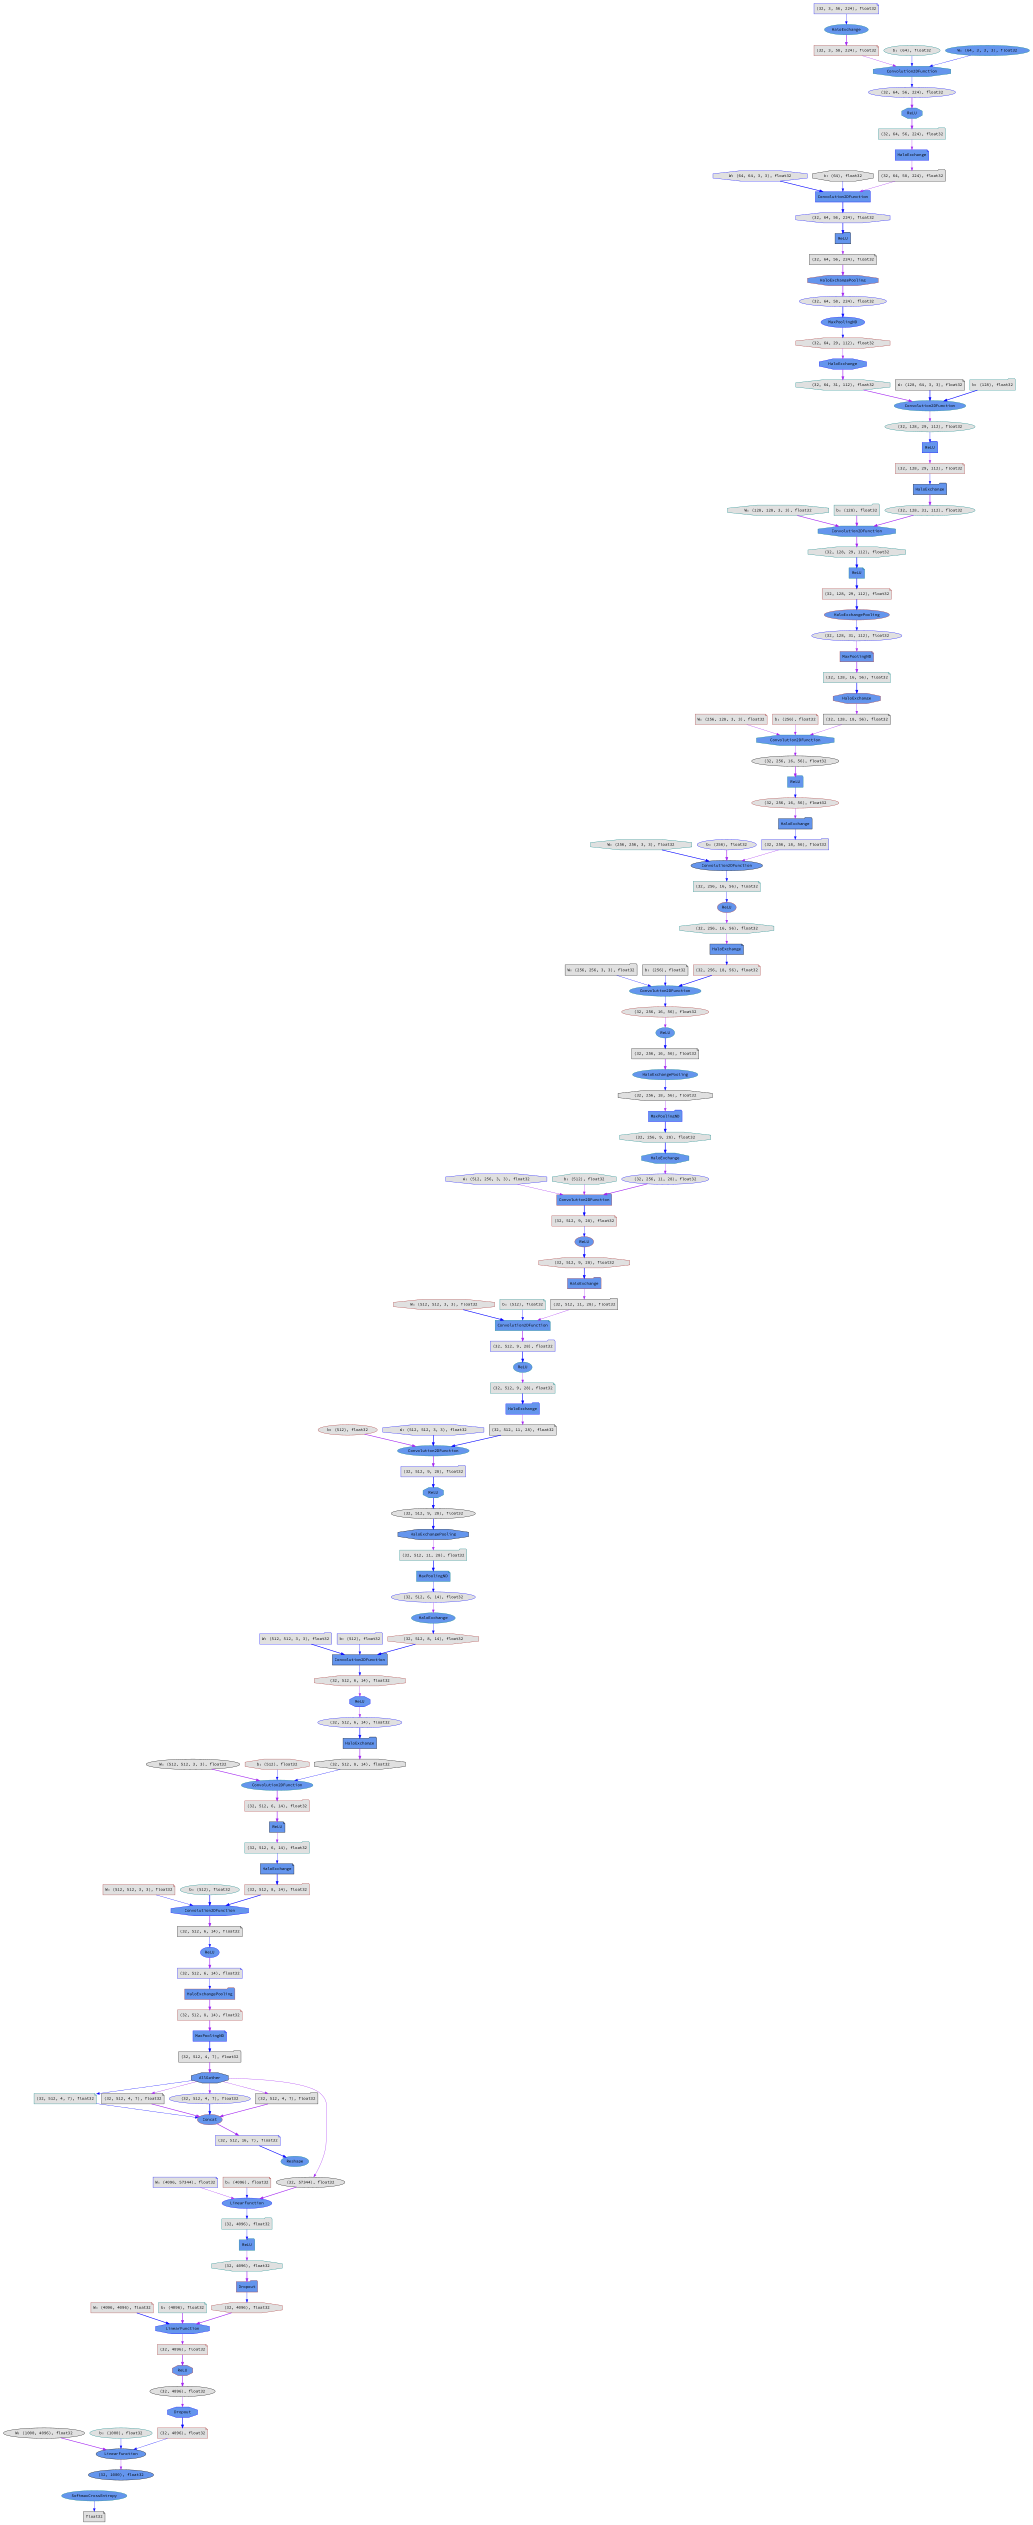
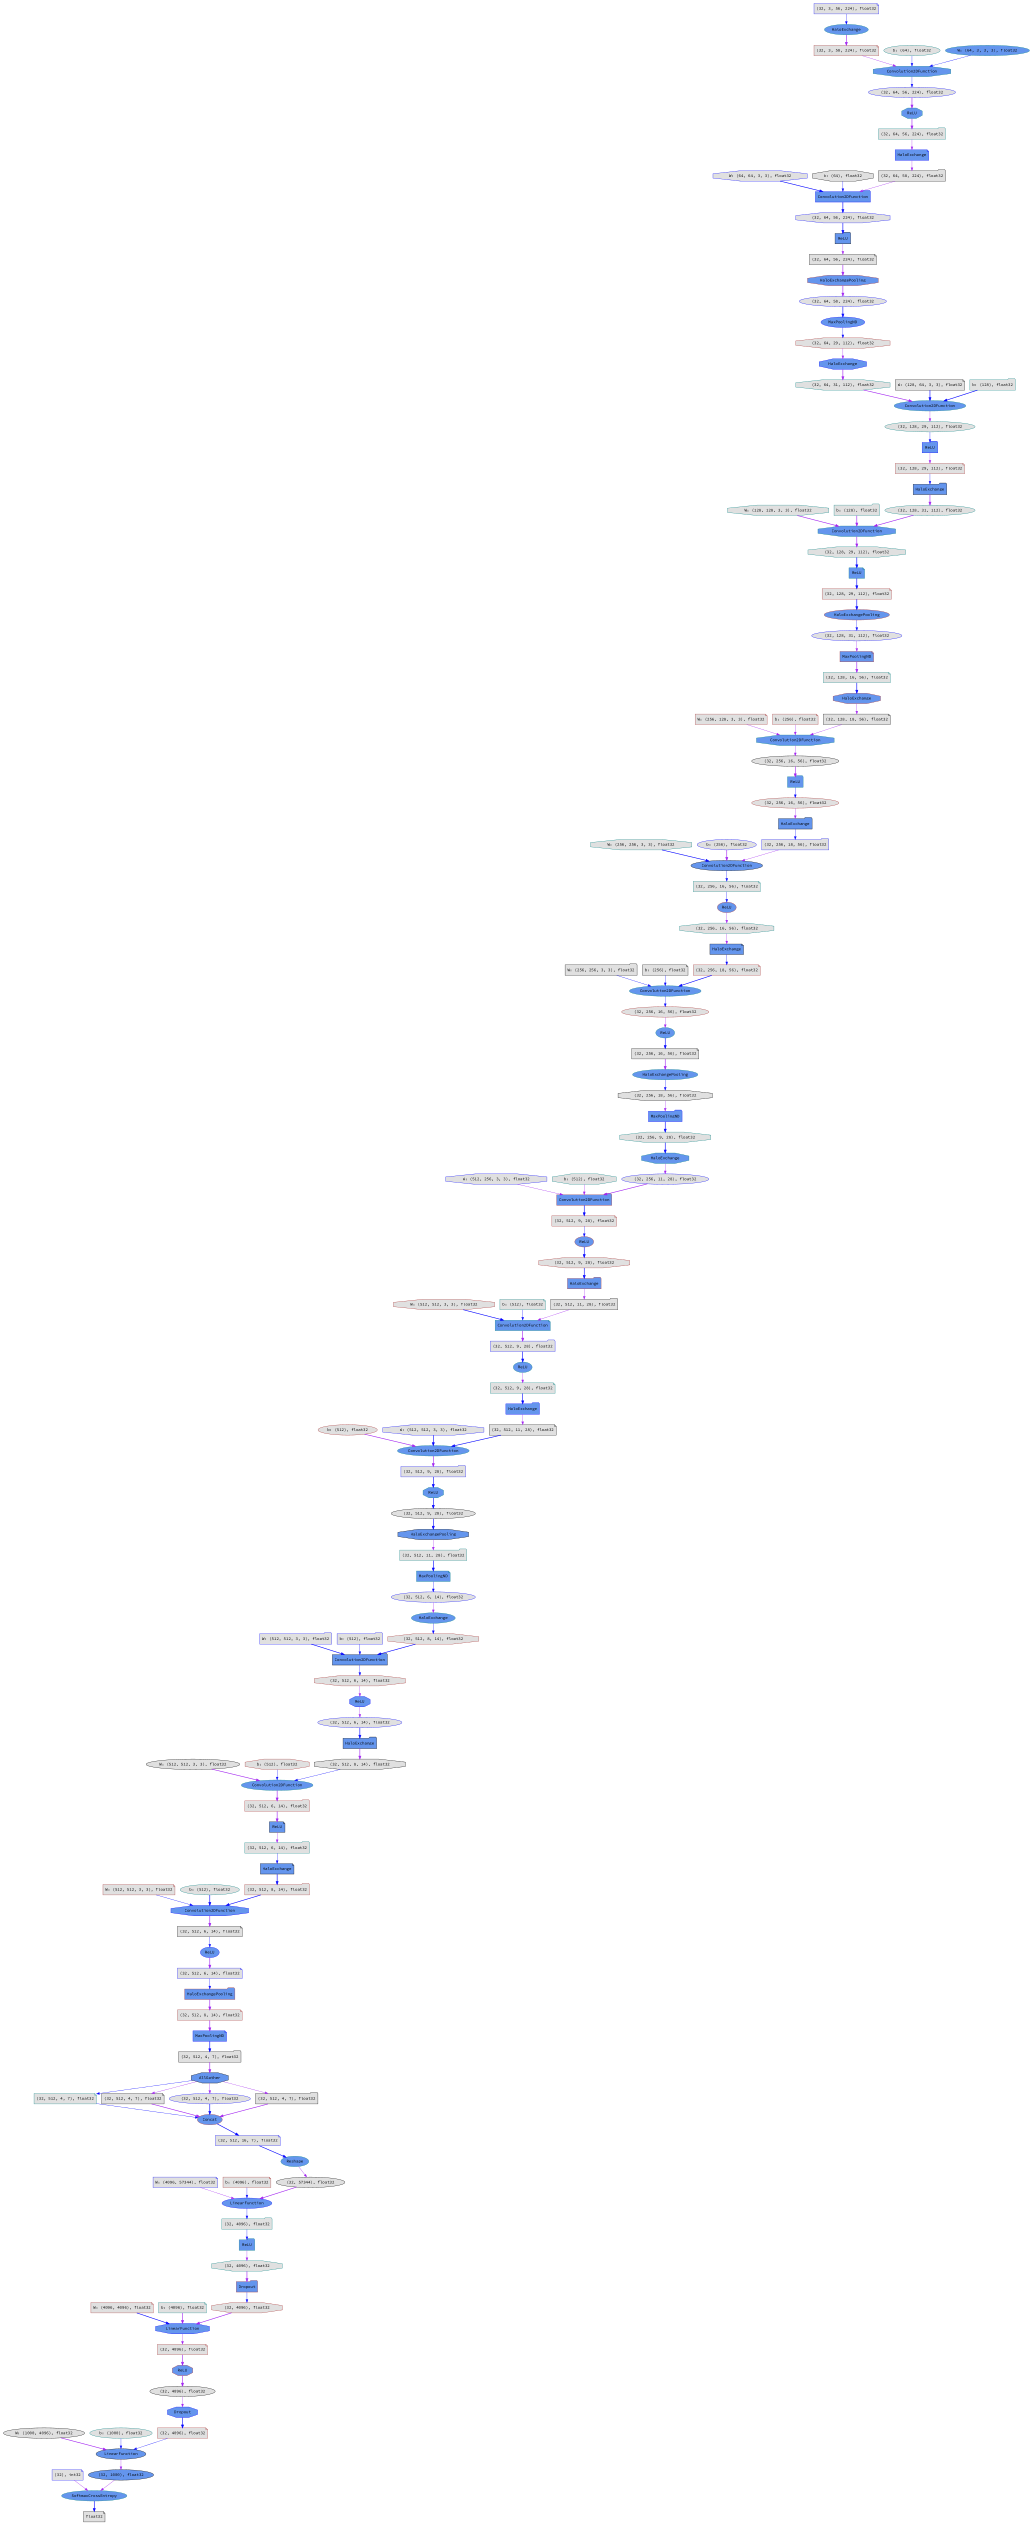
edge "AllGather" -> "(32, 57344), float32": now "Reshape" -> "(32, 57344), float32"
edge "Concat" -> "(32, 512, 16, 7), float32": color purple -> blue
node "(32), int32": added
edge "(32, 1000), float32" -> "SoftmaxCrossEntropy": added
edge "SoftmaxCrossEntropy" -> "float32": style solid -> bold
